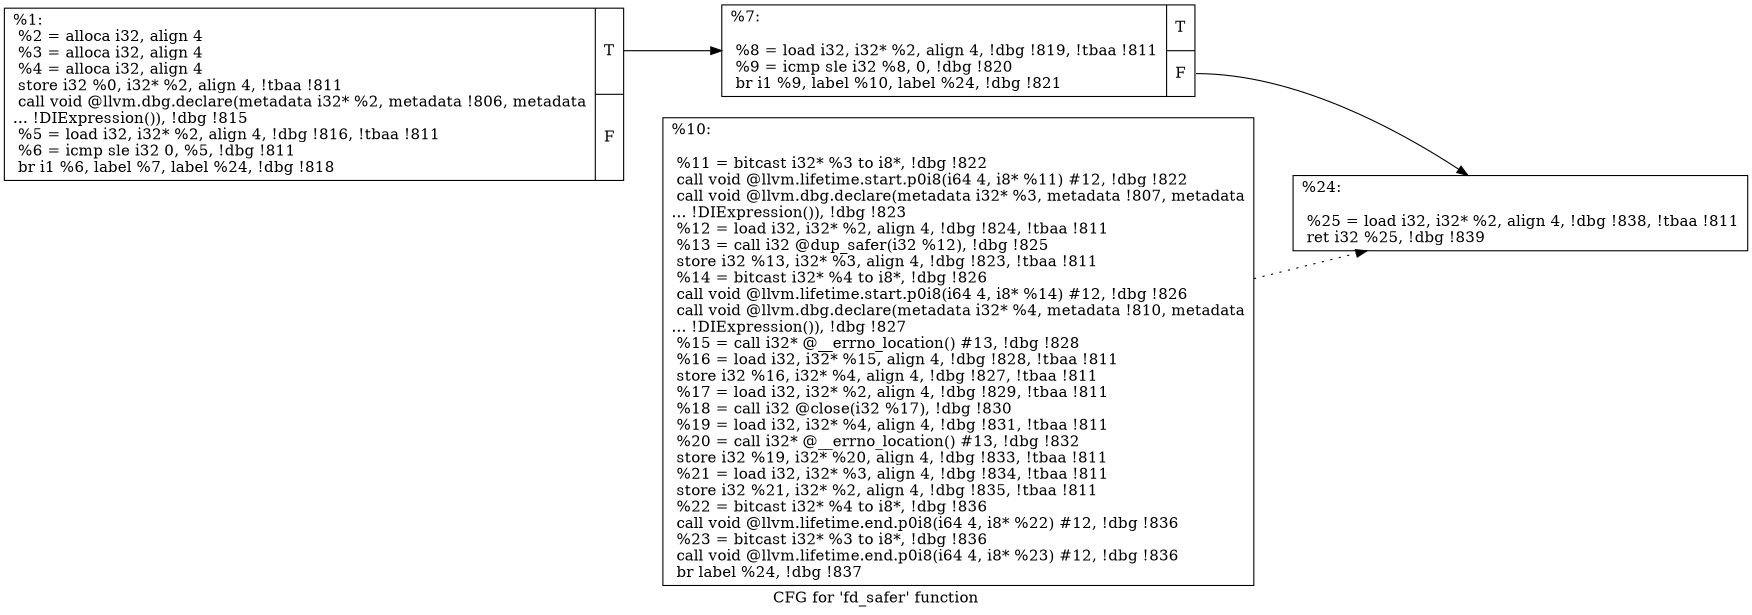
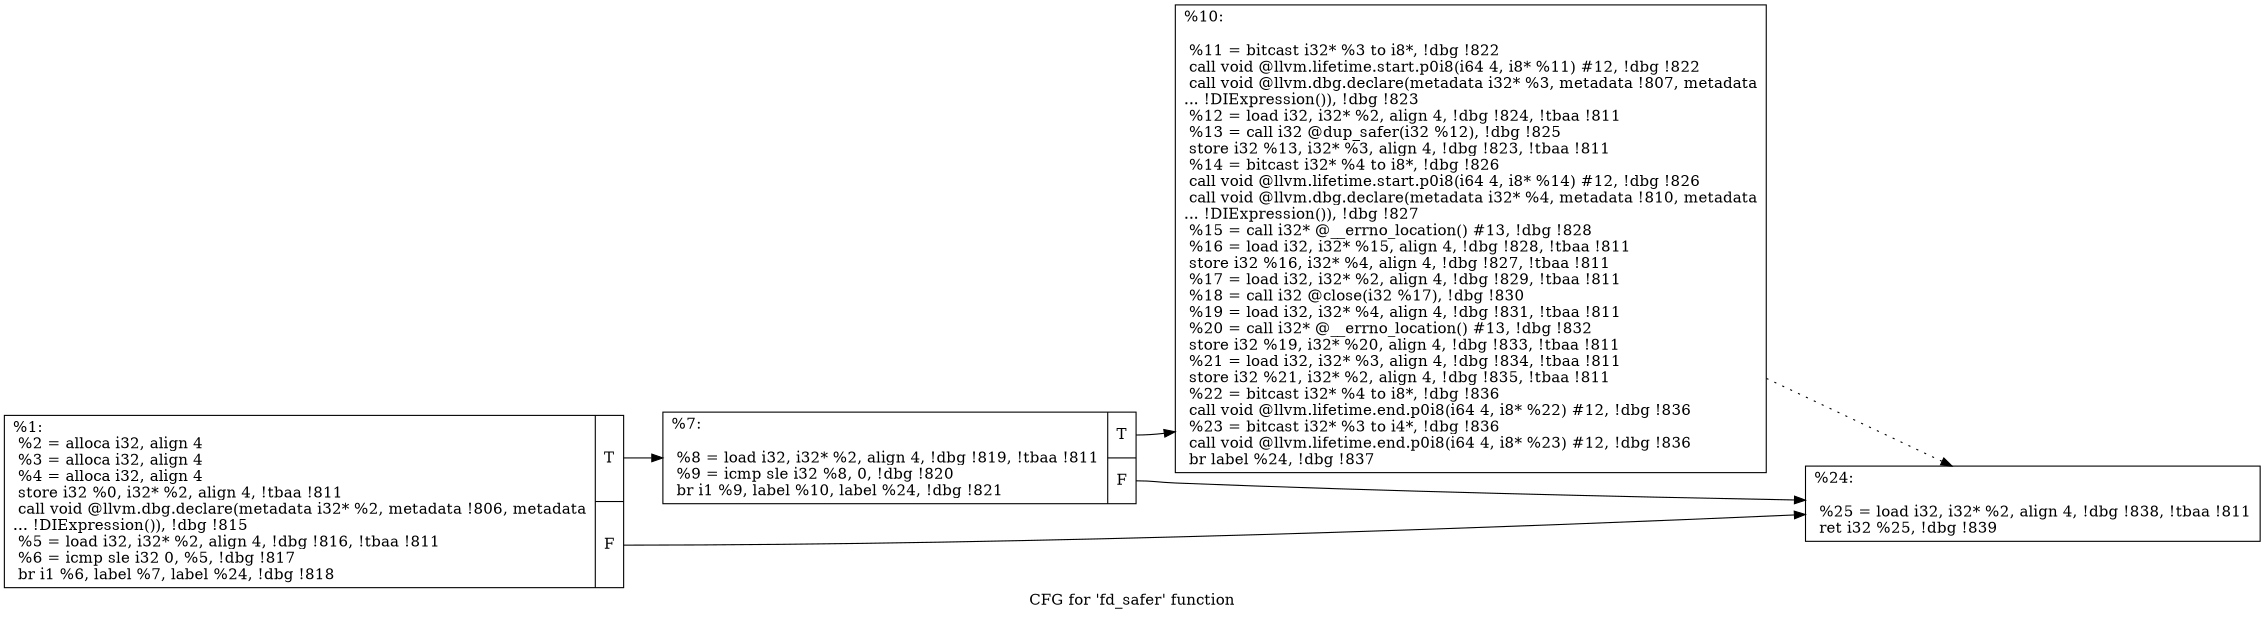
node "%1:": text "%6 = icmp sle i32 0, %5, !dbg !811" -> "%6 = icmp sle i32 0, %5, !dbg !817"
edge "%7:" -> "%10:": added
edge "%1:" -> "%24:": added
node "%10:": text "%23 = bitcast i32* %3 to i8*, !dbg !836" -> "%23 = bitcast i32* %3 to i4*, !dbg !836"
